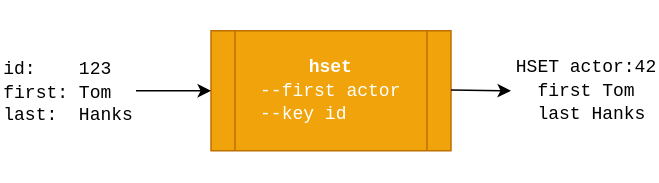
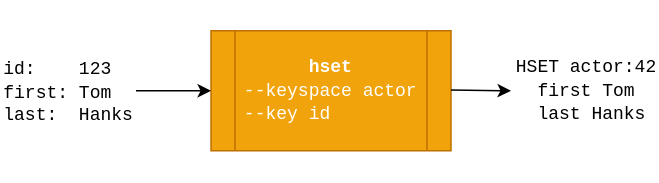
node "hset --first actor --key id": label "hset --first actor --key id" -> "hset --keyspace actor --key id"
